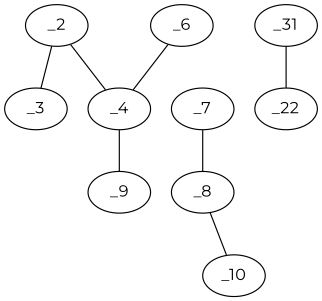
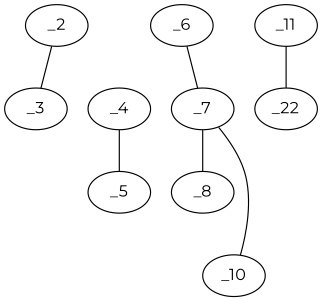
node "_31": label "_31" -> "_11"
edge "_2" -- "_4": removed
edge "_6" -- "_4": now "_6" -- "_7"
node "_9": label "_9" -> "_5"
edge "_8" -- "_10": now "_7" -- "_10"
